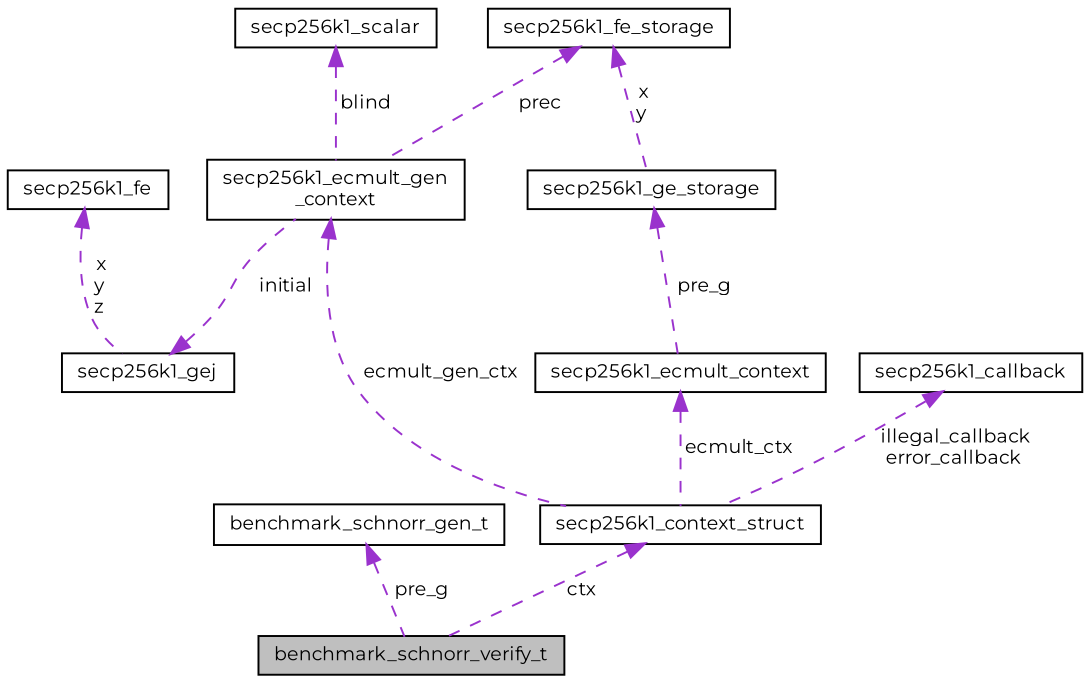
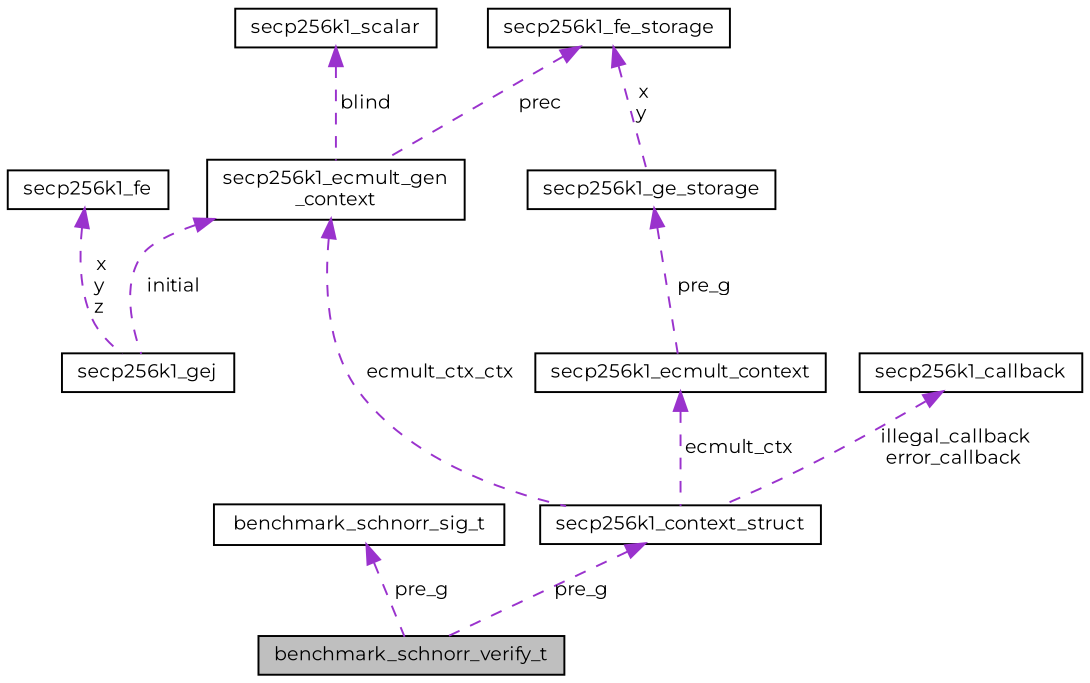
edge "secp256k1_ecmult_gen _context" -> "secp256k1_gej": reversed
edge "secp256k1_context_struct" -> "secp256k1_ecmult_gen _context": label " ecmult_gen_ctx" -> " ecmult_ctx_ctx"
node "benchmark_schnorr_gen_t": label "benchmark_schnorr_gen_t" -> "benchmark_schnorr_sig_t"
edge "benchmark_schnorr_verify_t" -> "secp256k1_context_struct": label " ctx" -> " pre_g"
